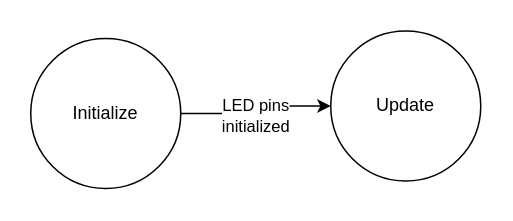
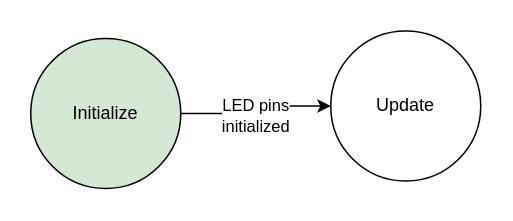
node "Initialize": fillcolor #ffffff -> #d5e8d4
